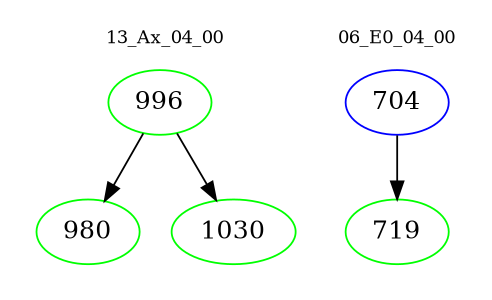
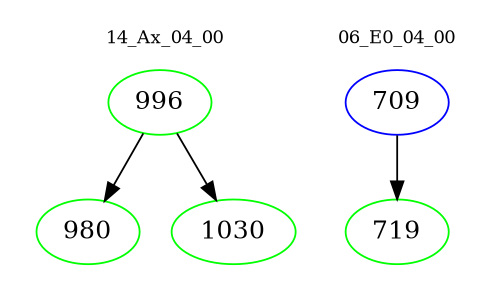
cluster "13_Ax_04_00": label "13_Ax_04_00" -> "14_Ax_04_00"
node "704": label "704" -> "709"
